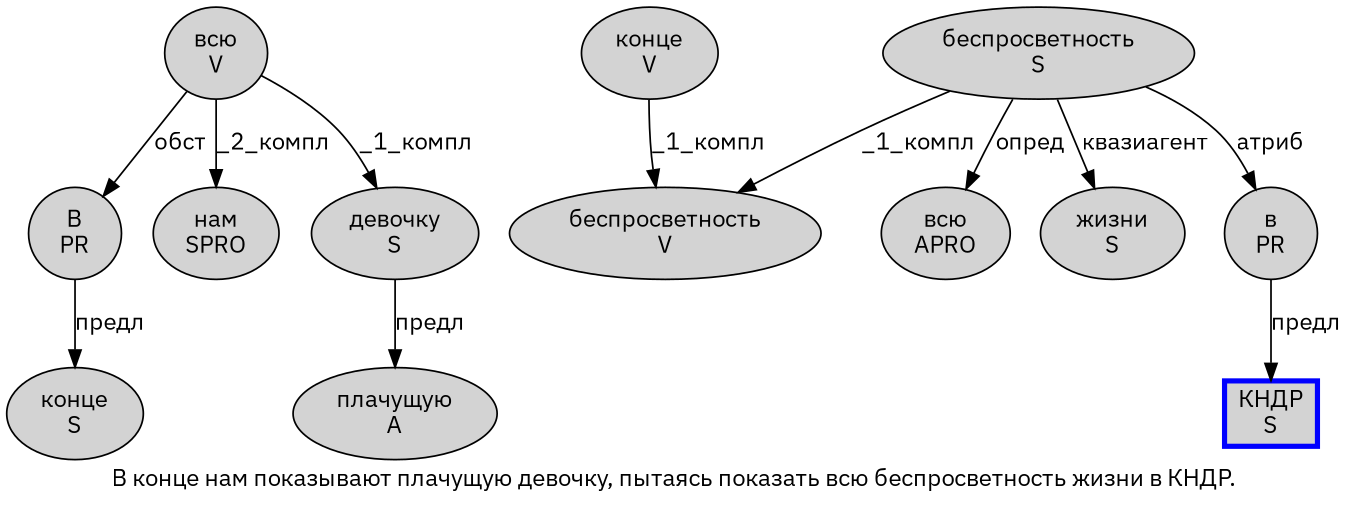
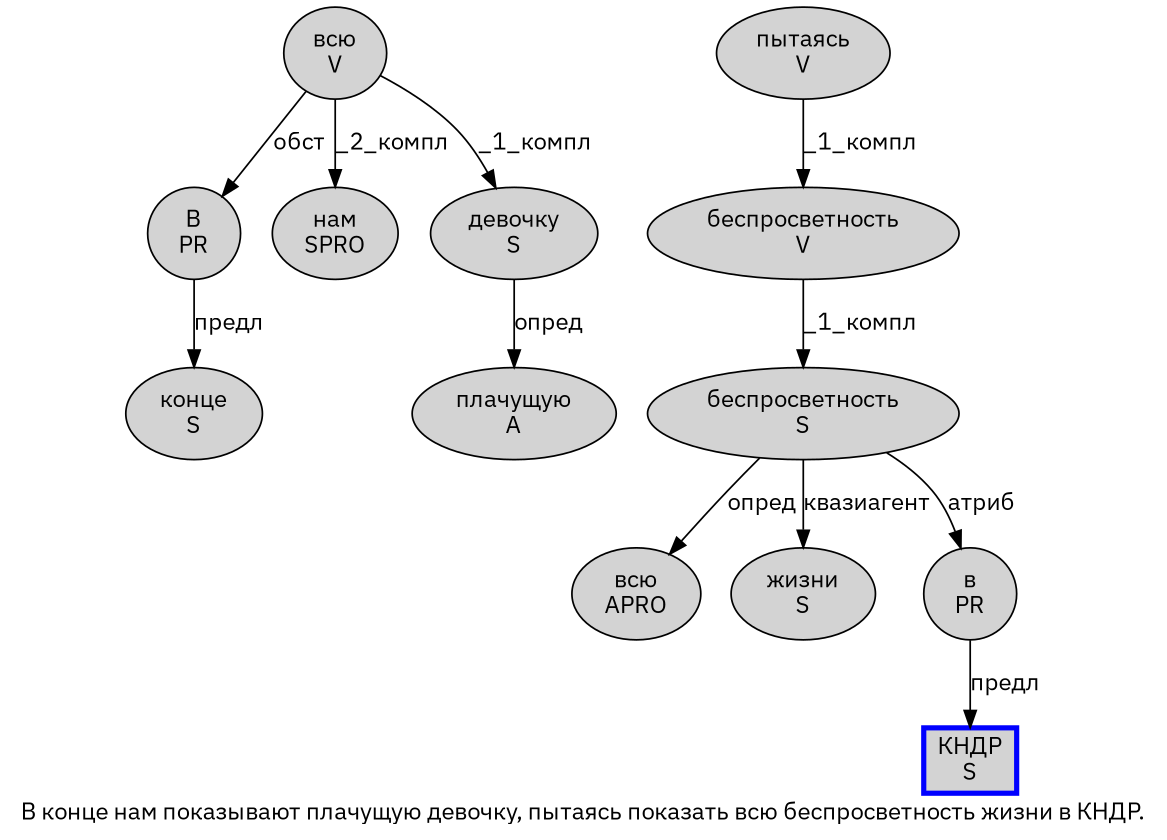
node "конце V": label "конце V" -> "пытаясь V"
edge "беспросветность S" -> "беспросветность V": reversed
edge "девочку S" -> "плачущую A": label "предл" -> "опред"
